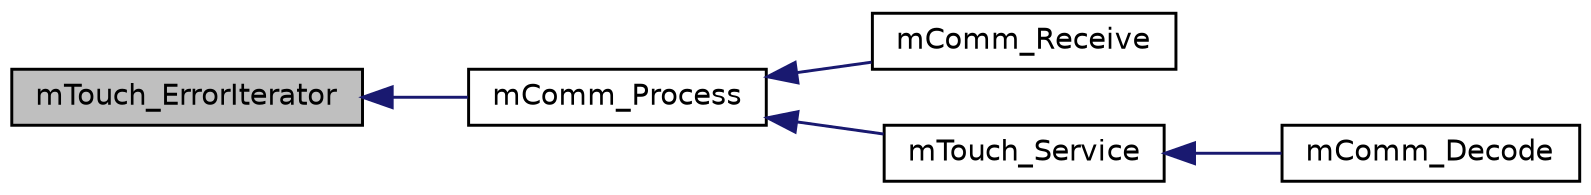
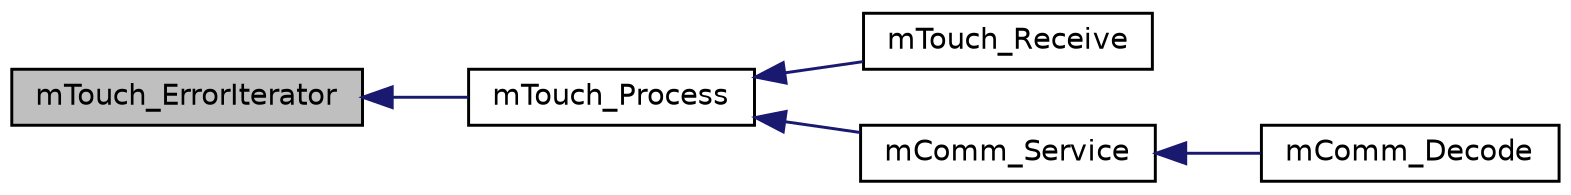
node "mComm_Receive": label "mComm_Receive" -> "mTouch_Receive"
node "mComm_Process": label "mComm_Process" -> "mTouch_Process"
node "mTouch_Service": label "mTouch_Service" -> "mComm_Service"
